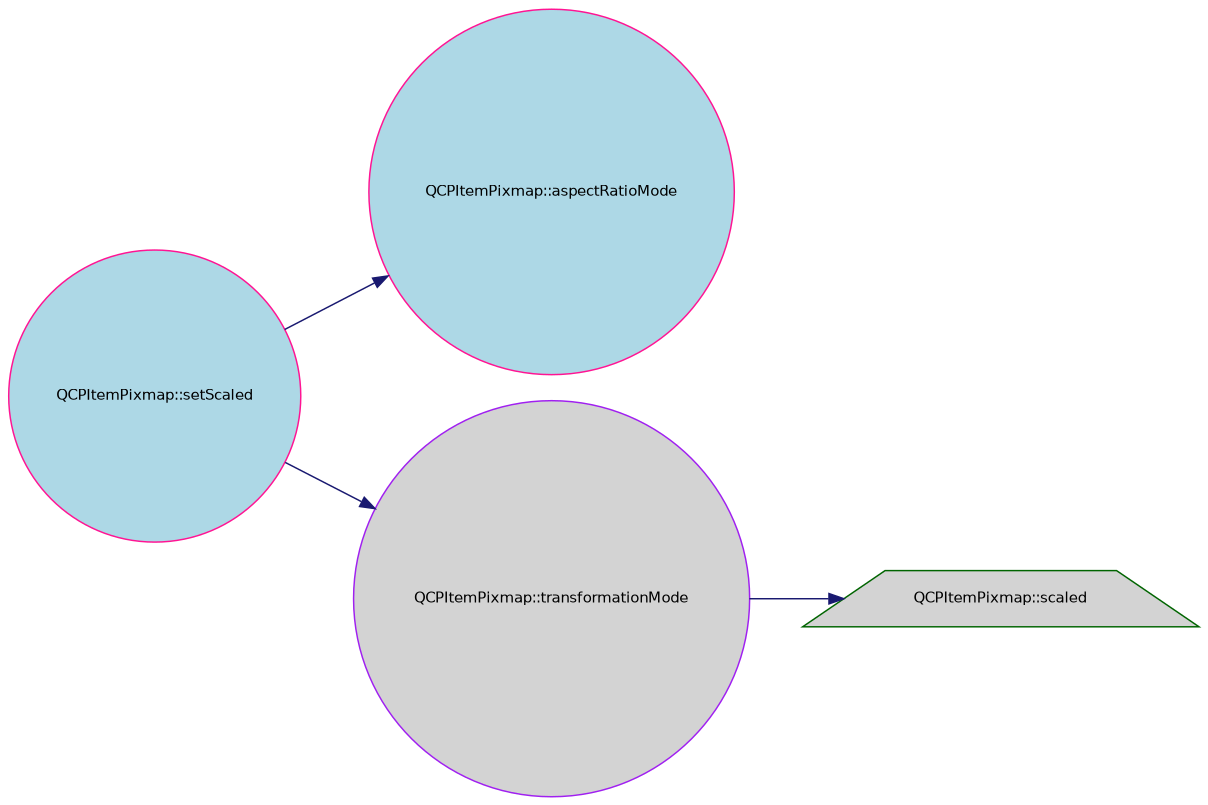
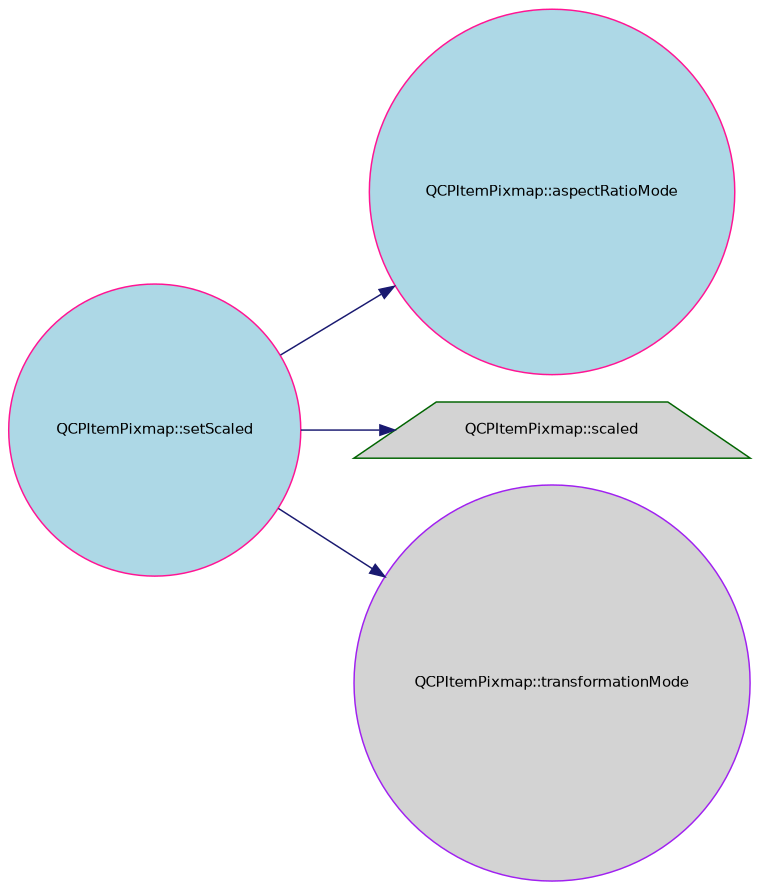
edge "QCPItemPixmap::transformationMode" -> "QCPItemPixmap::scaled": now "QCPItemPixmap::setScaled" -> "QCPItemPixmap::scaled"
